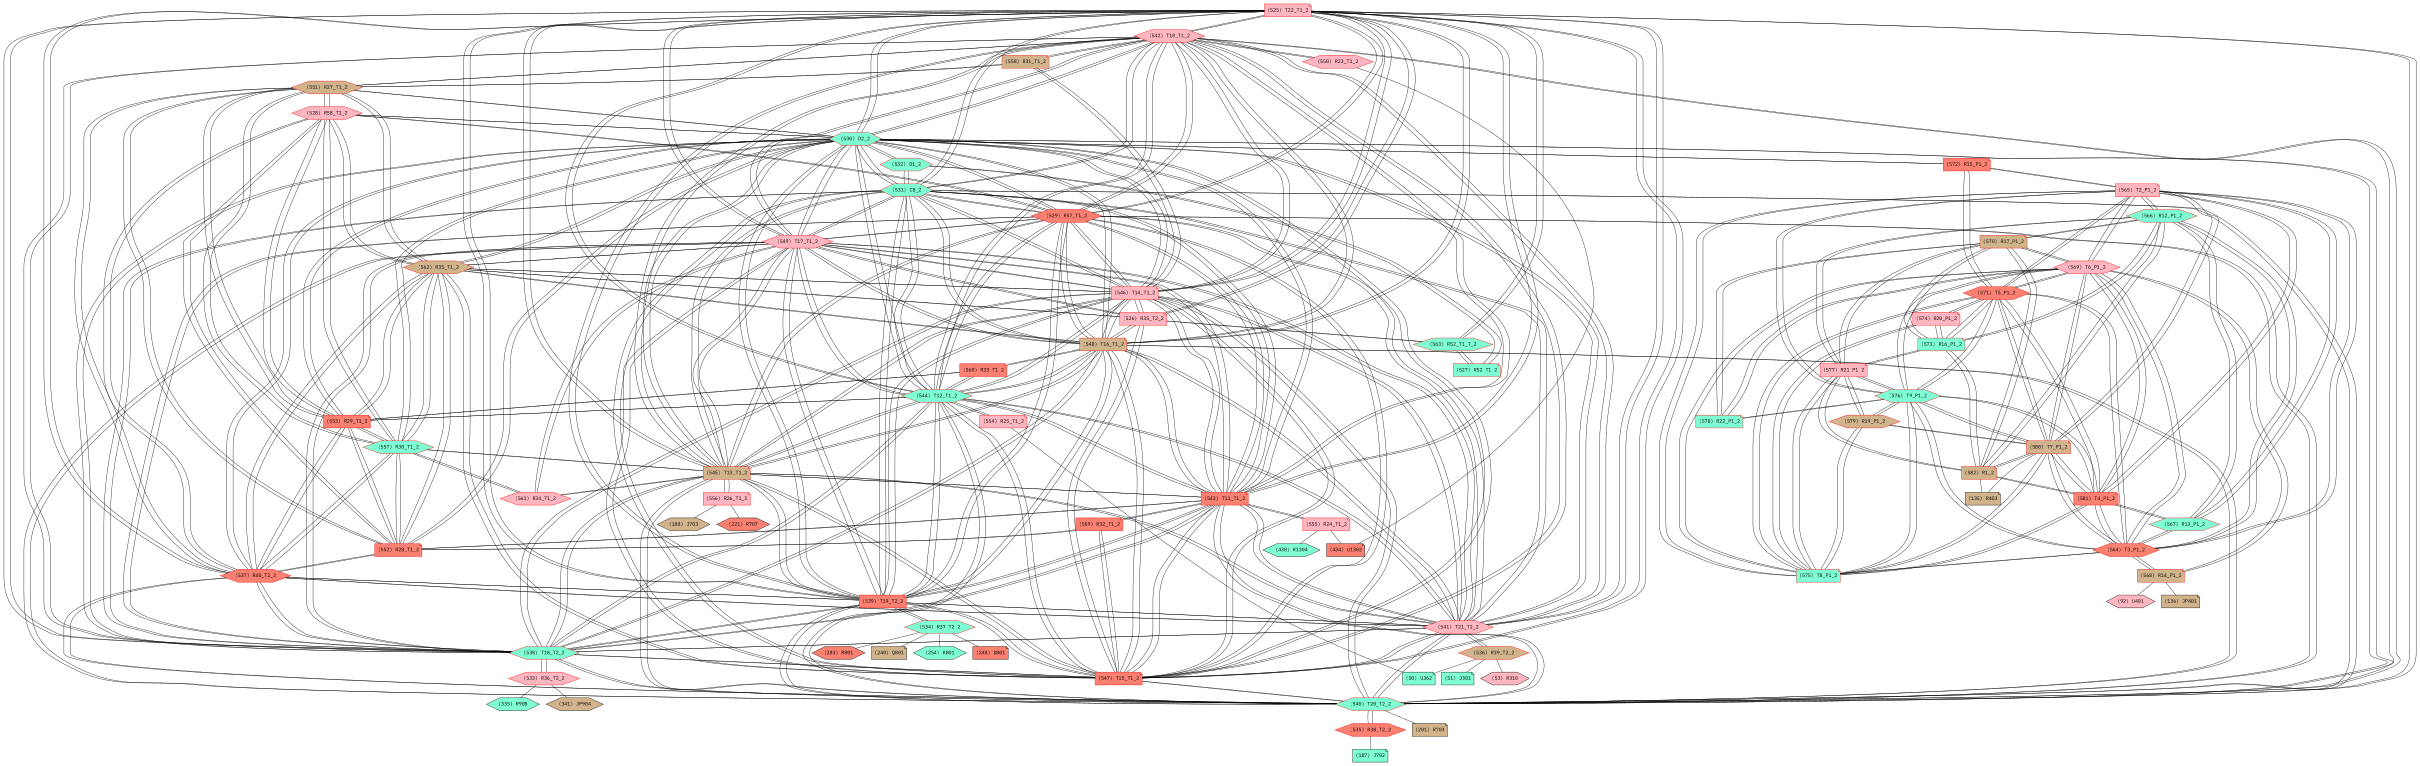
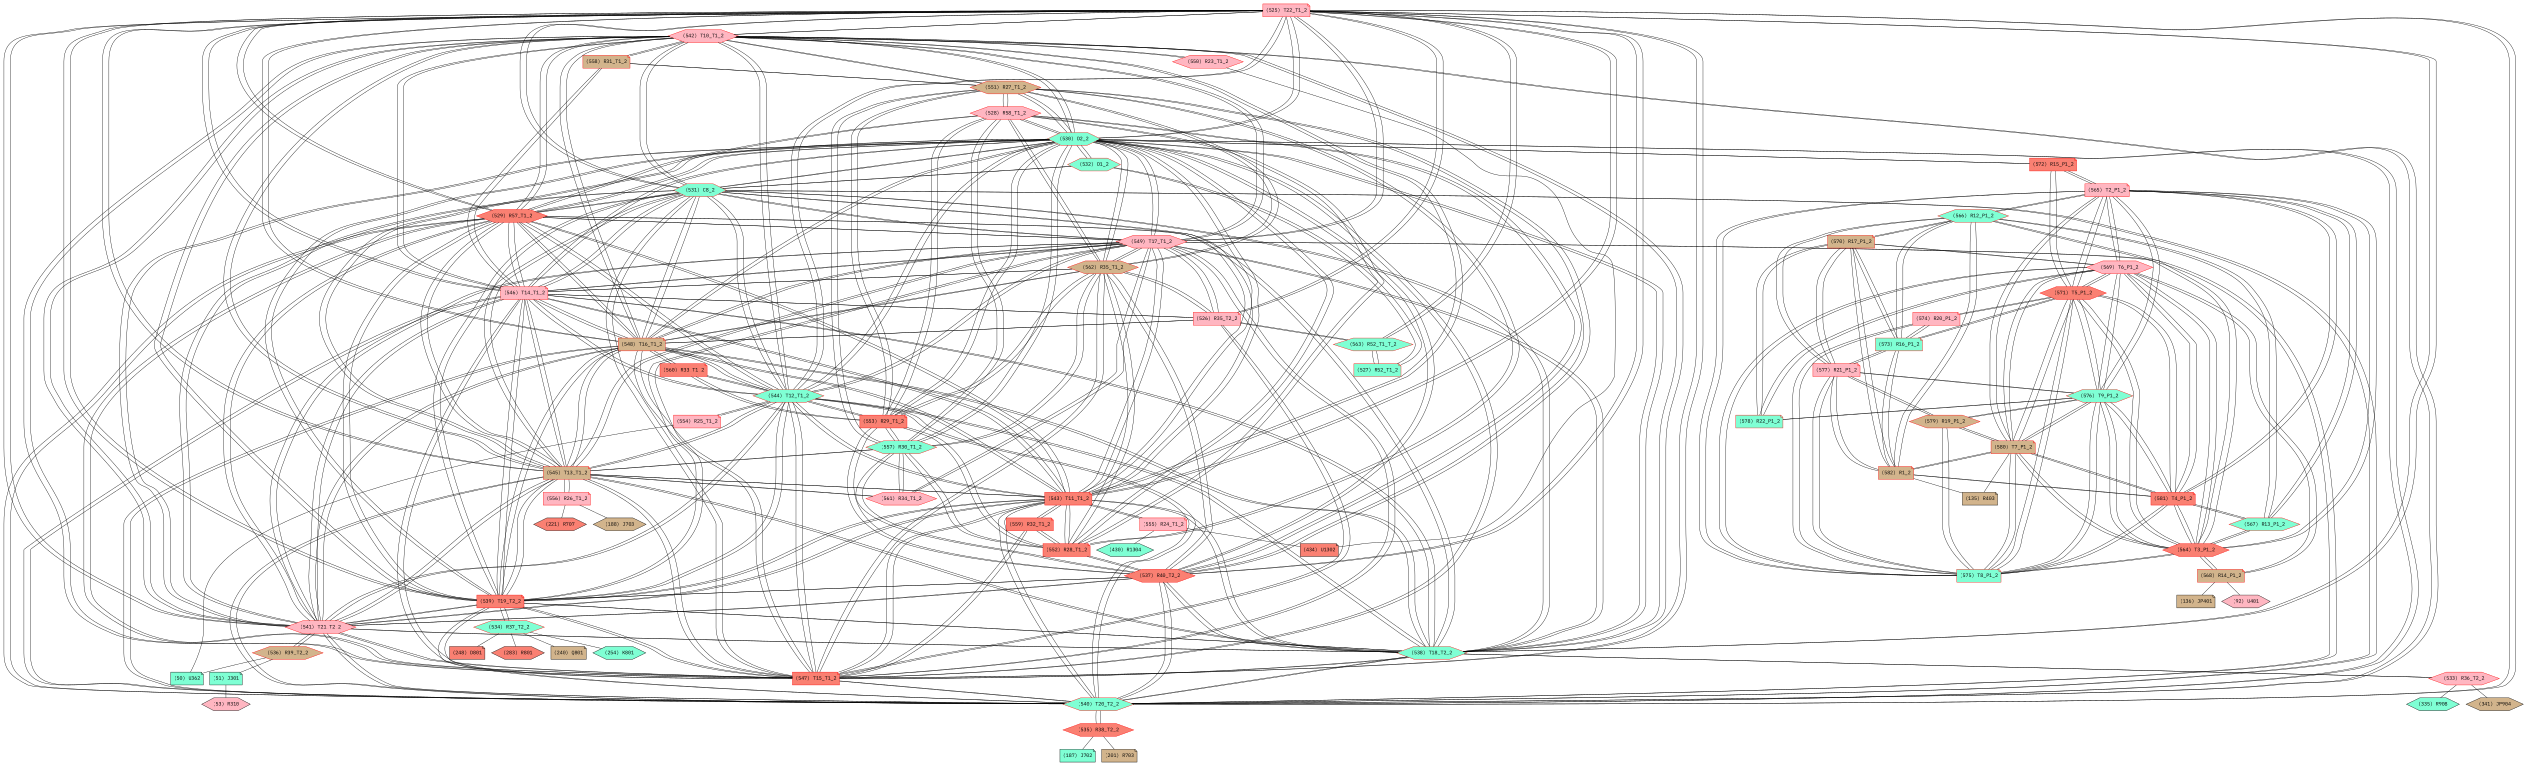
edge "(536) R39_T2_2" -- "(53) R310": now "(51) J301" -- "(53) R310"
edge "(540) T20_T2_2" -- "(201) R703": now "(535) R38_T2_2" -- "(201) R703"
